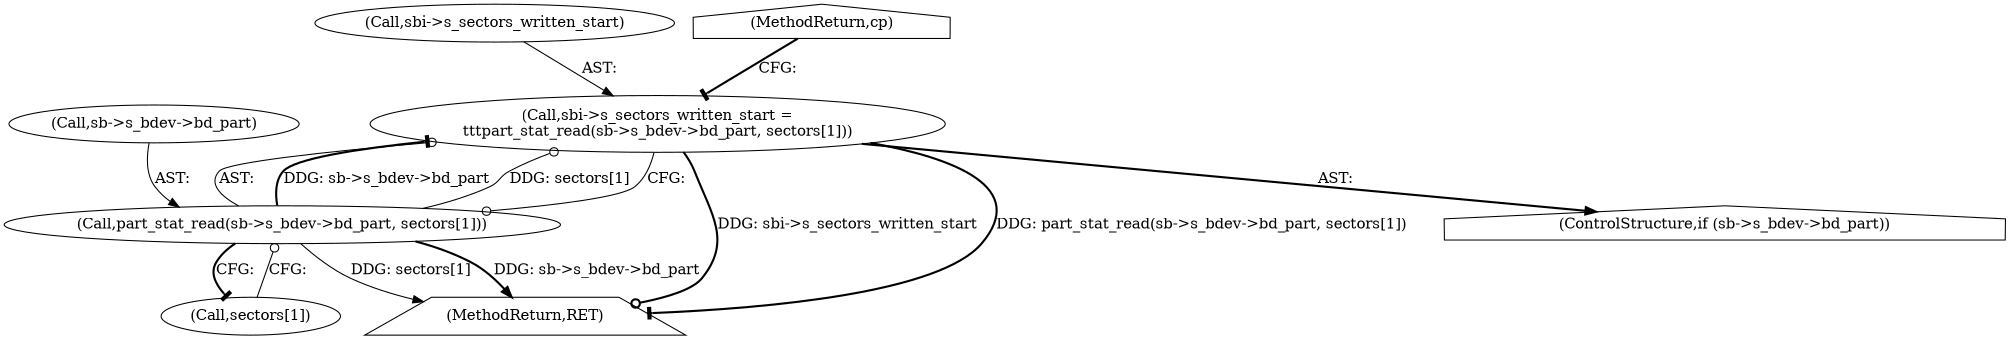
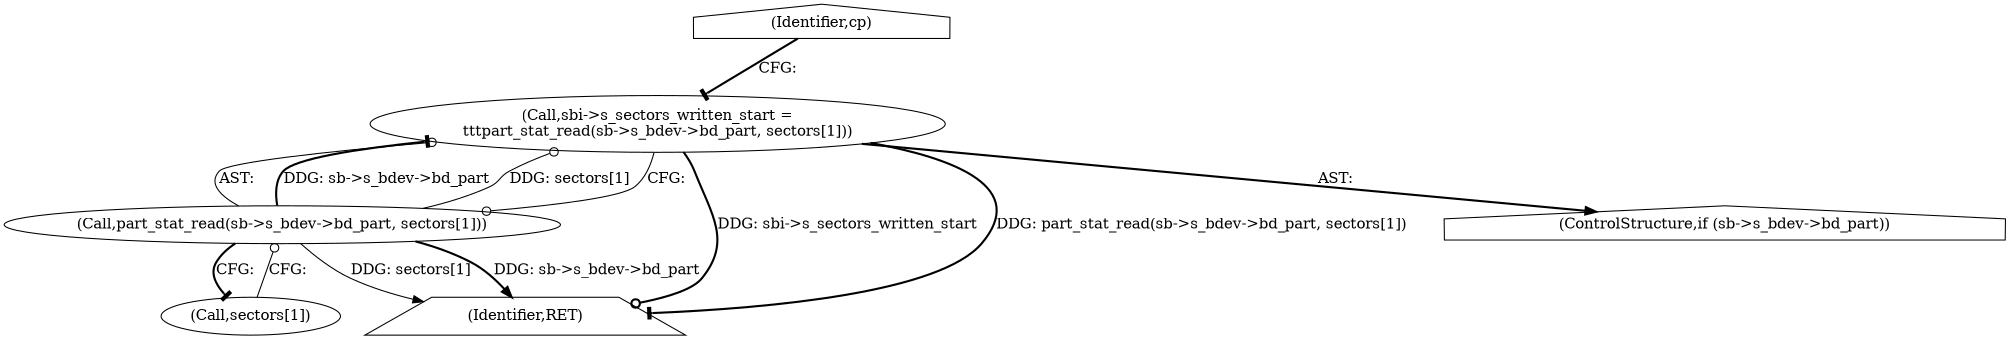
node "(Call,sbi->s_sectors_written_start)": removed
node "(MethodReturn,cp)": label "(MethodReturn,cp)" -> "(Identifier,cp)"
node "(Call,sb->s_bdev->bd_part)": removed
node "(MethodReturn,RET)": label "(MethodReturn,RET)" -> "(Identifier,RET)"
